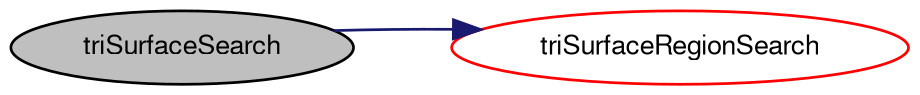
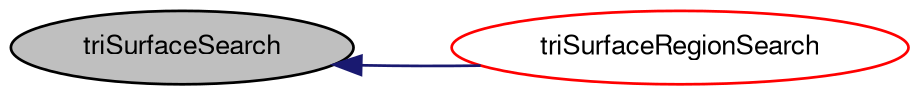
edge "triSurfaceSearch" -> "triSurfaceRegionSearch": reversed
